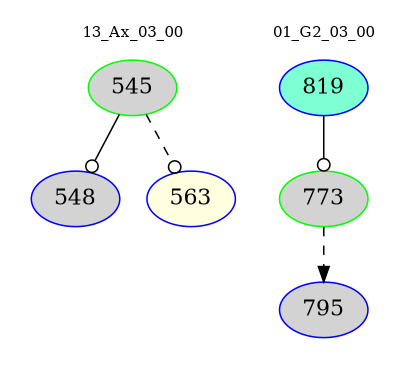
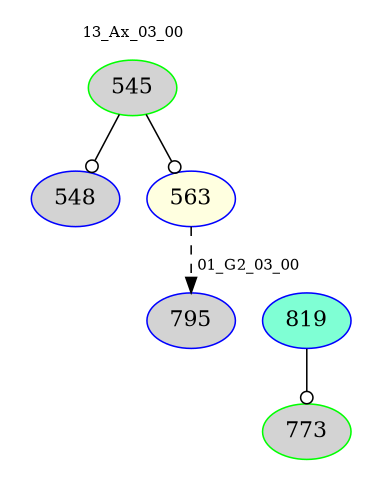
edge "545" -> "563": style dashed -> solid
edge "773" -> "795": now "563" -> "795"
